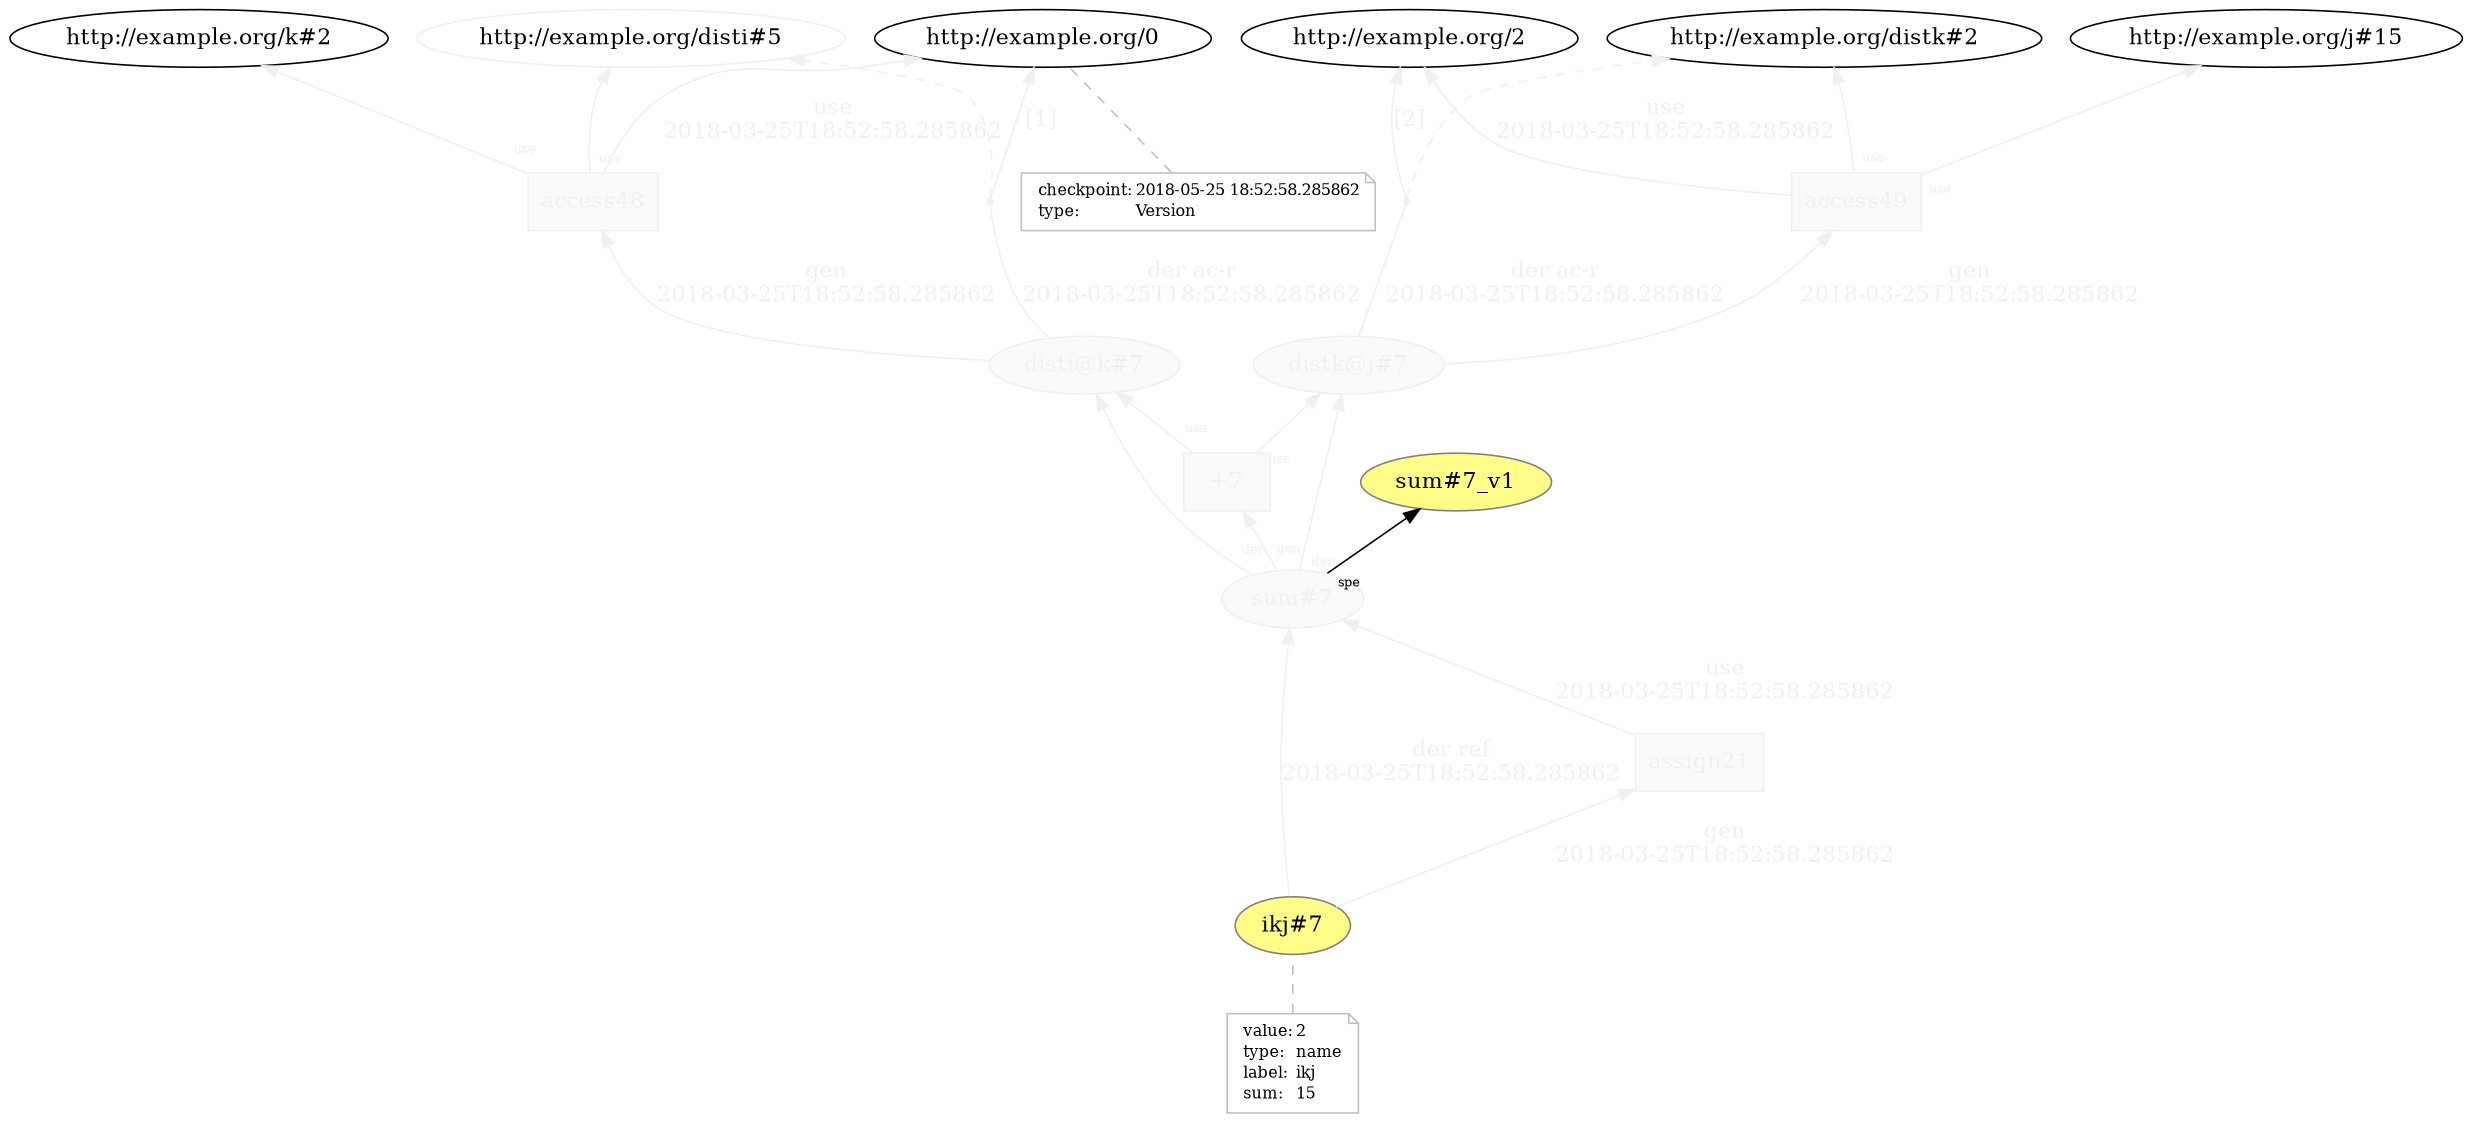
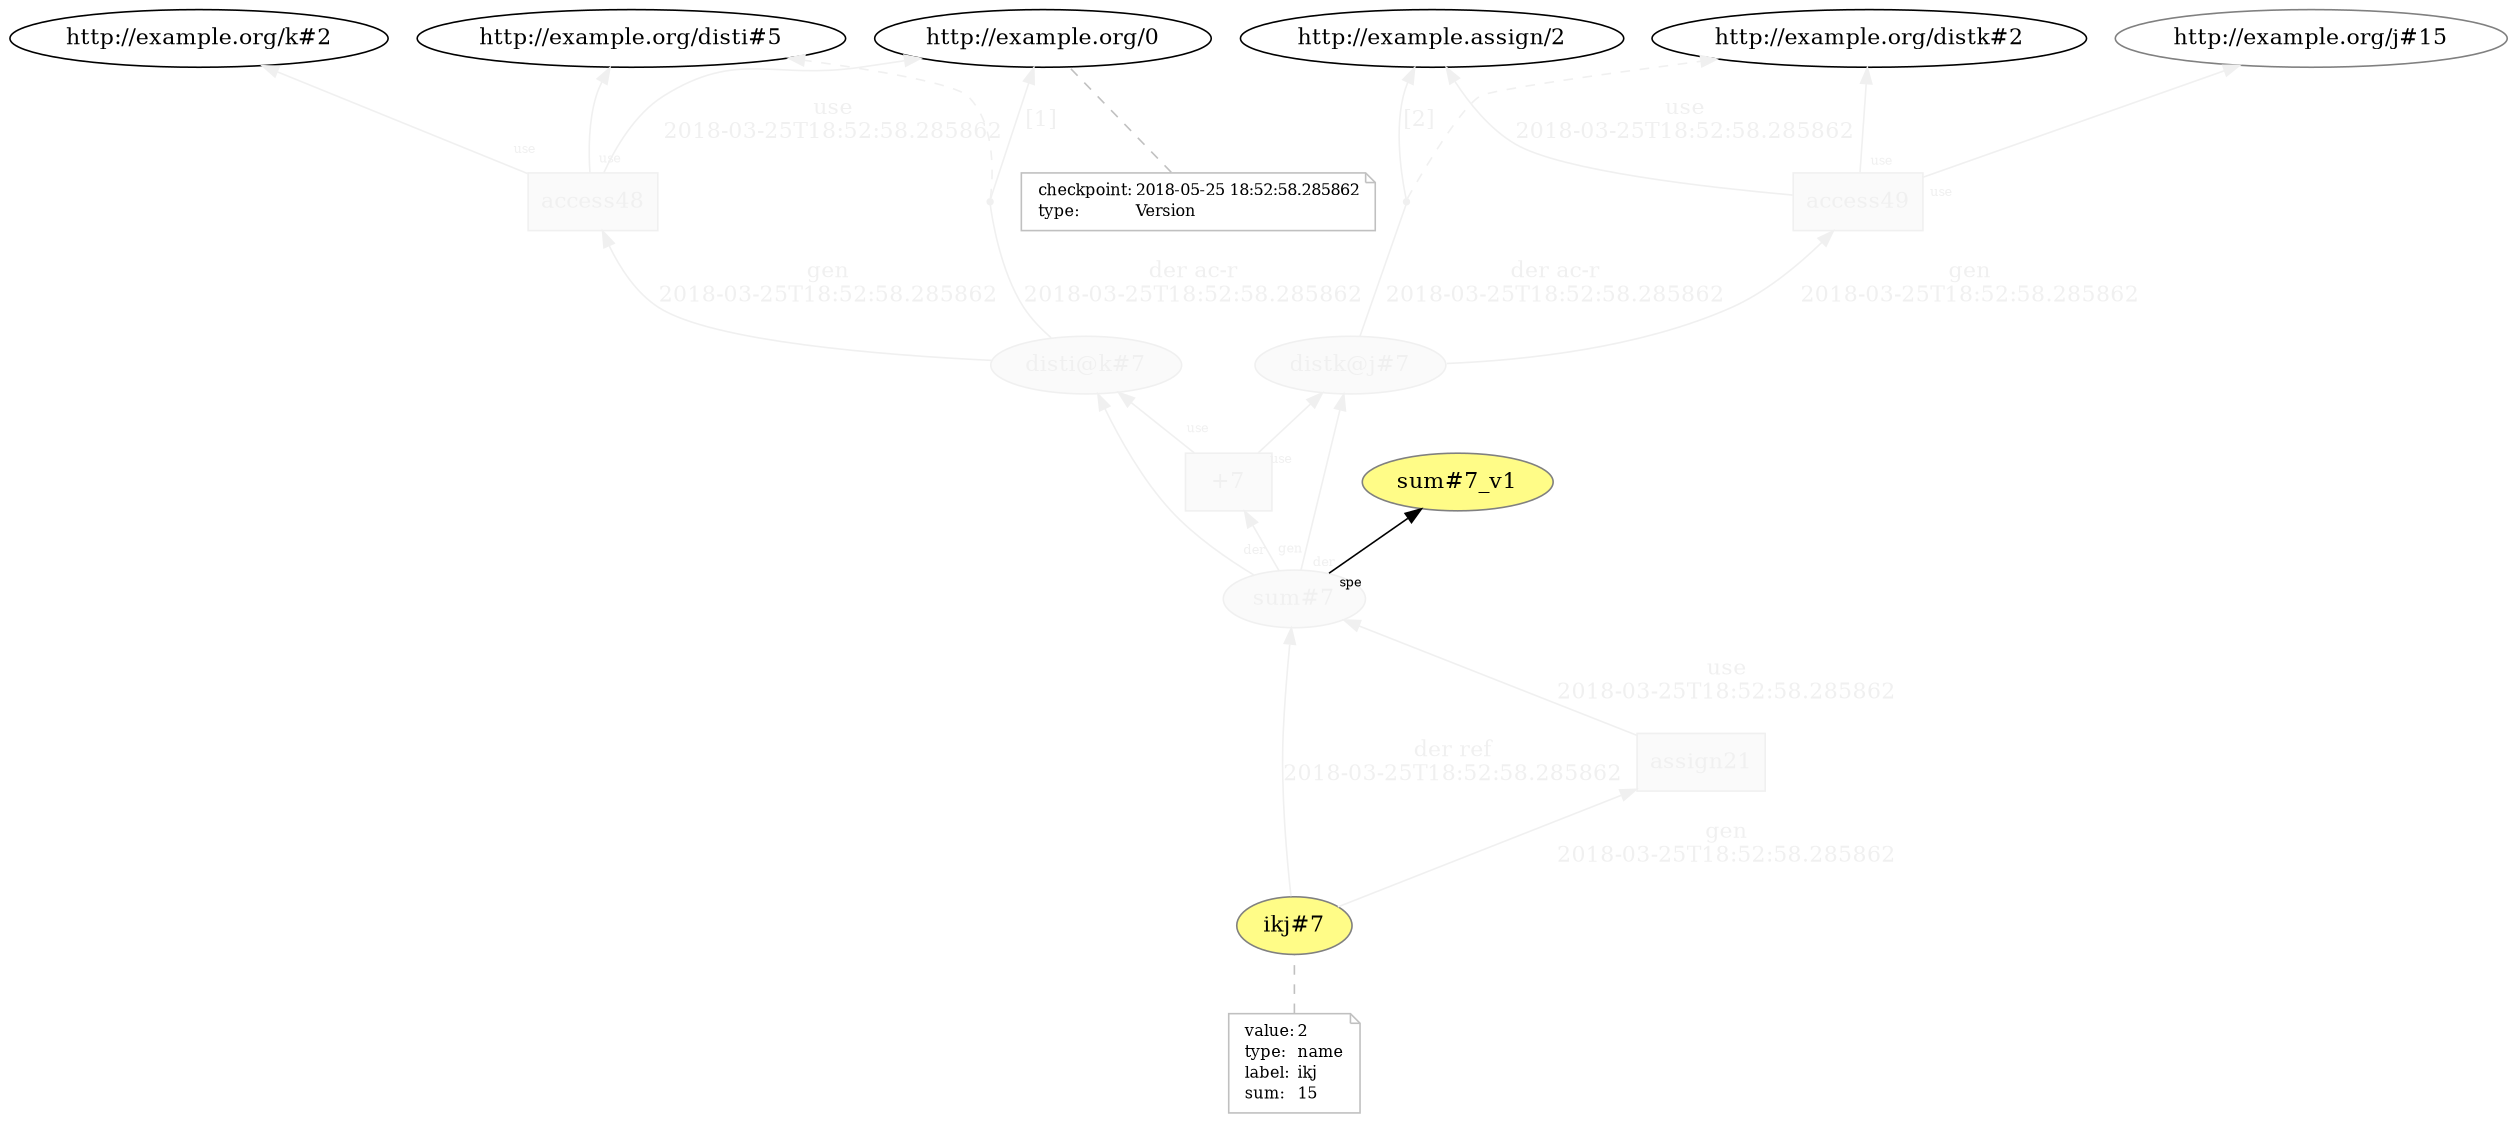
node "http://example.org/disti#5": color #f0f0f0 -> black
node "http://example.org/2": label "http://example.org/2" -> "http://example.assign/2"
node "http://example.org/j#15": color black -> #808080
